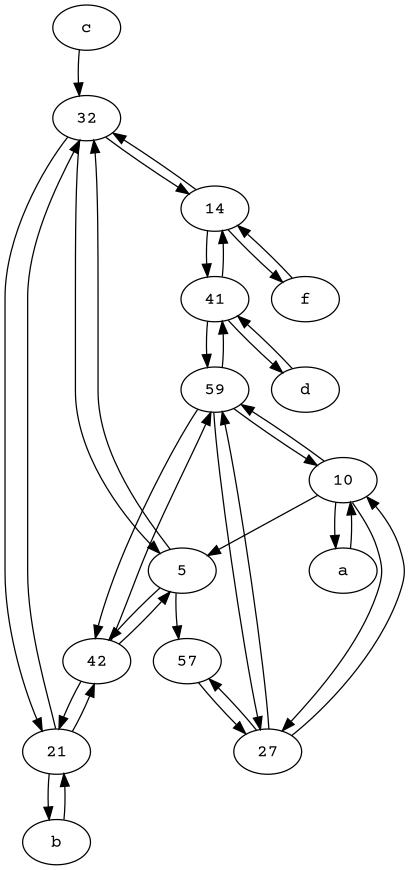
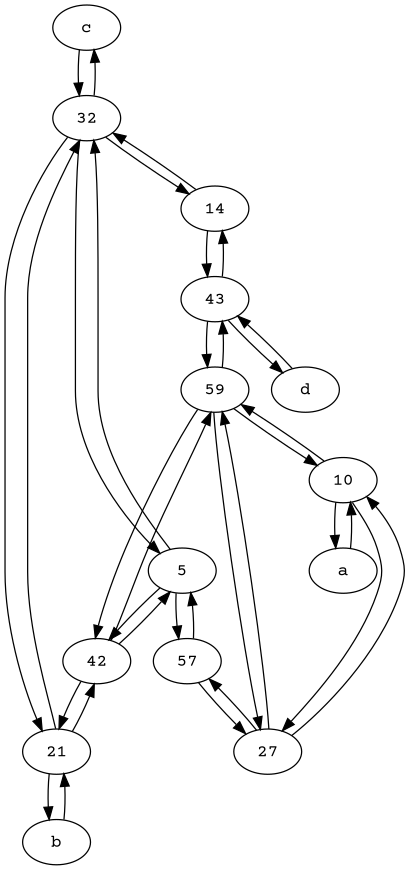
edge "32" -> "c": added
node "41": label "41" -> "43"
node "f": removed
edge "10" -> "5": now "57" -> "5"
